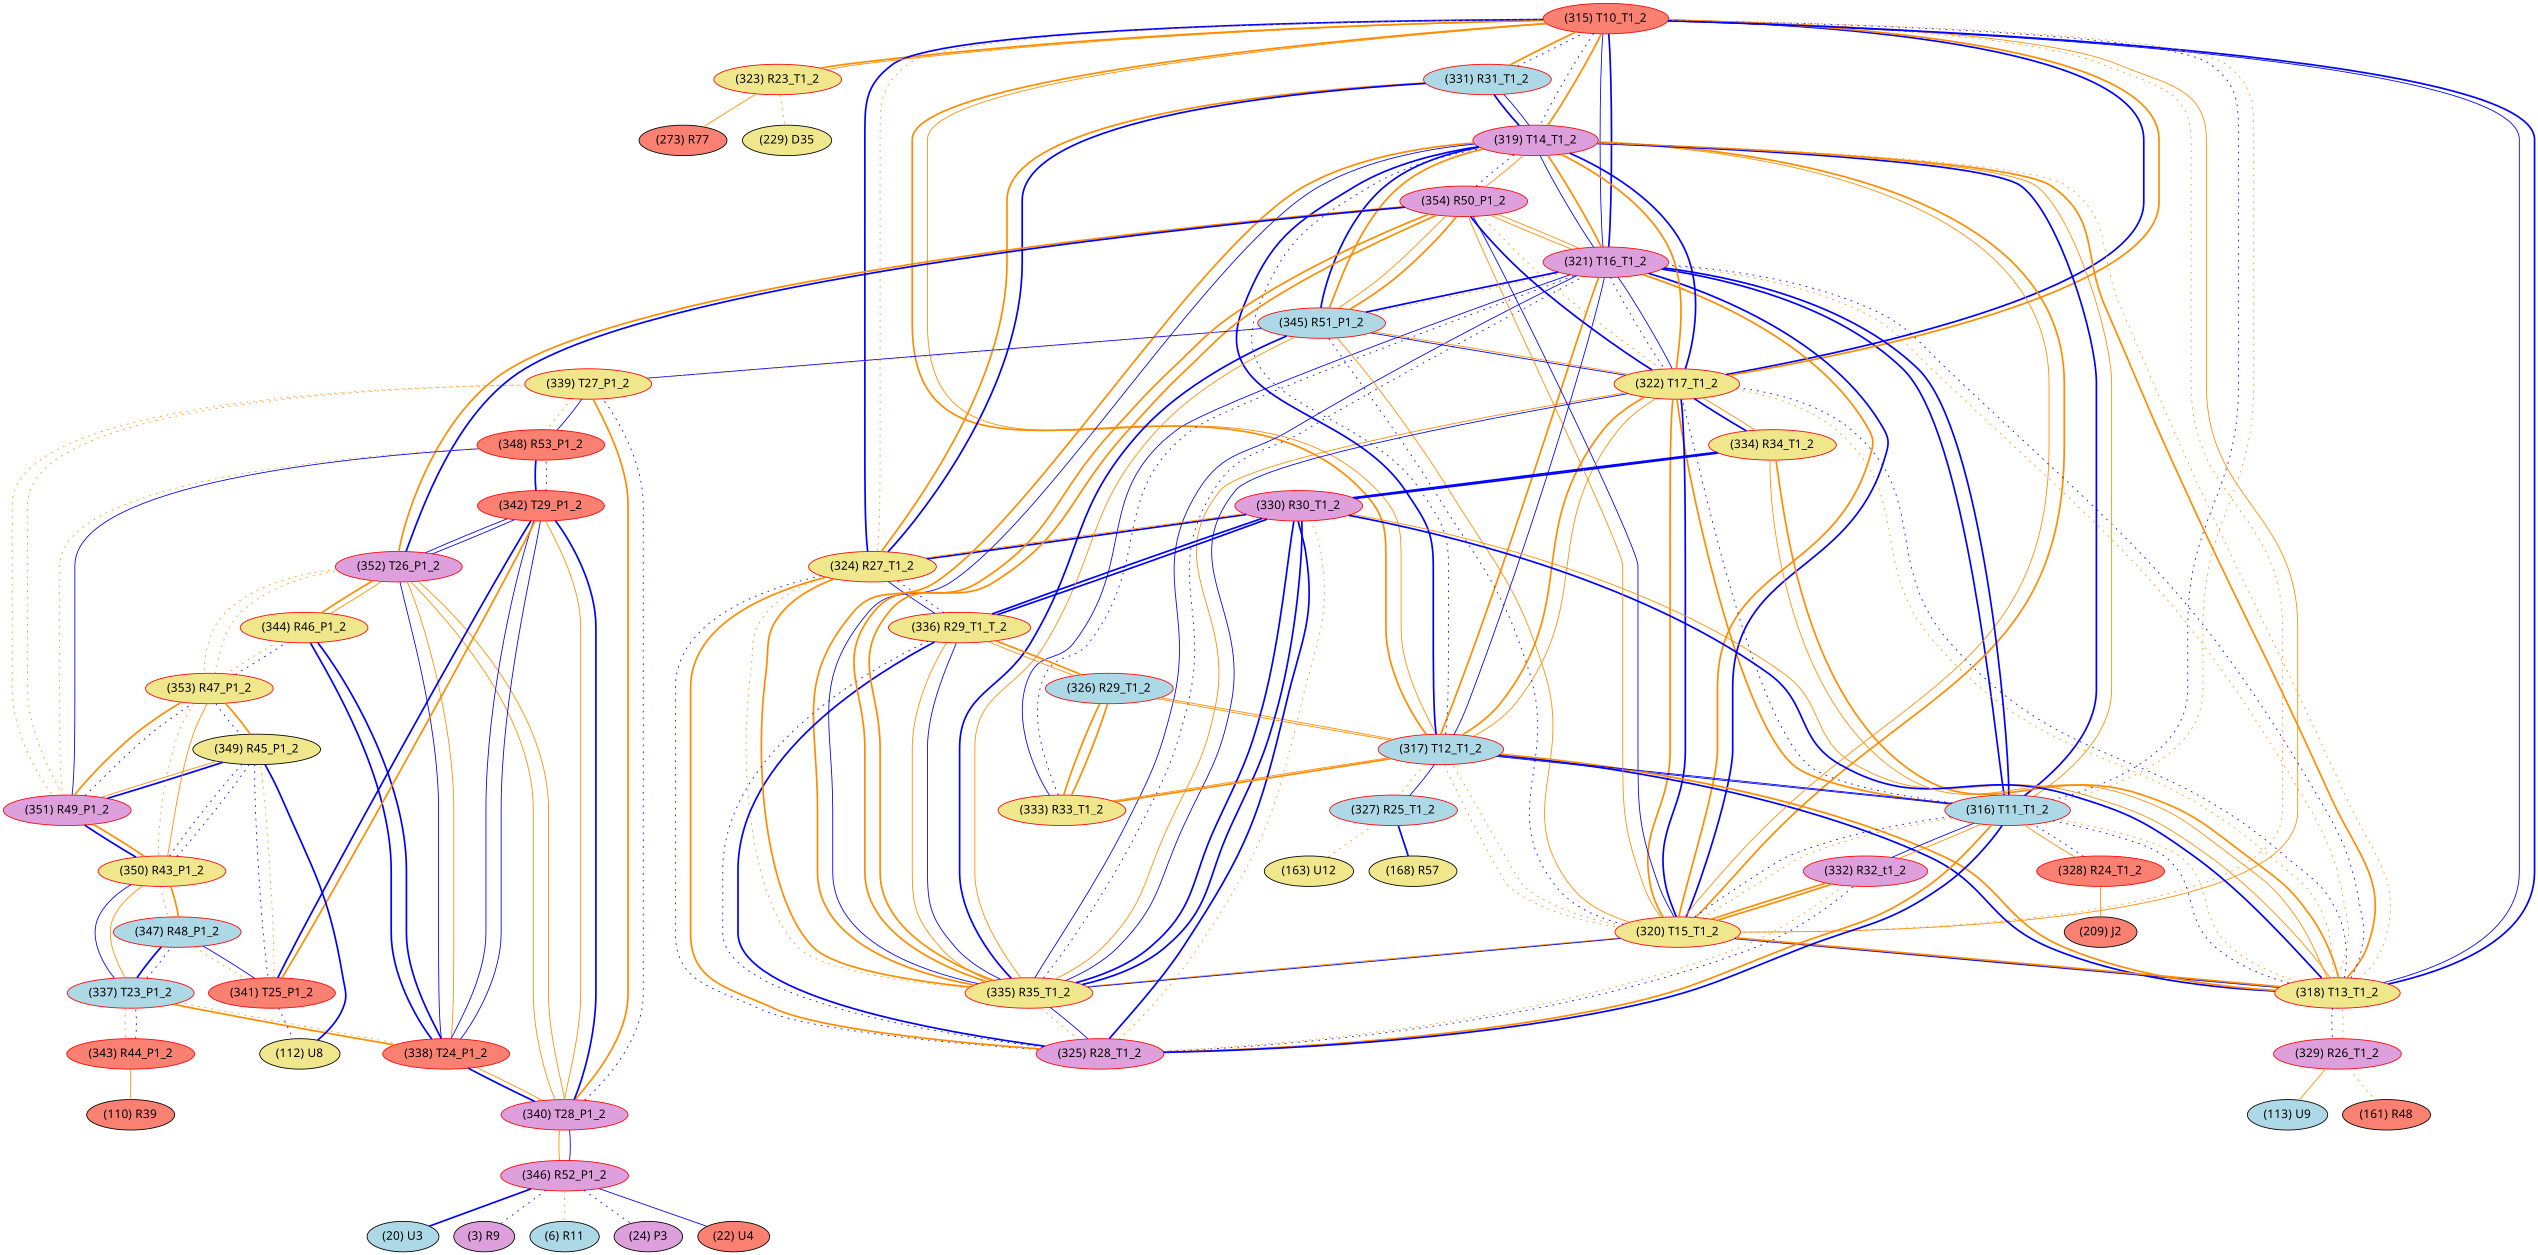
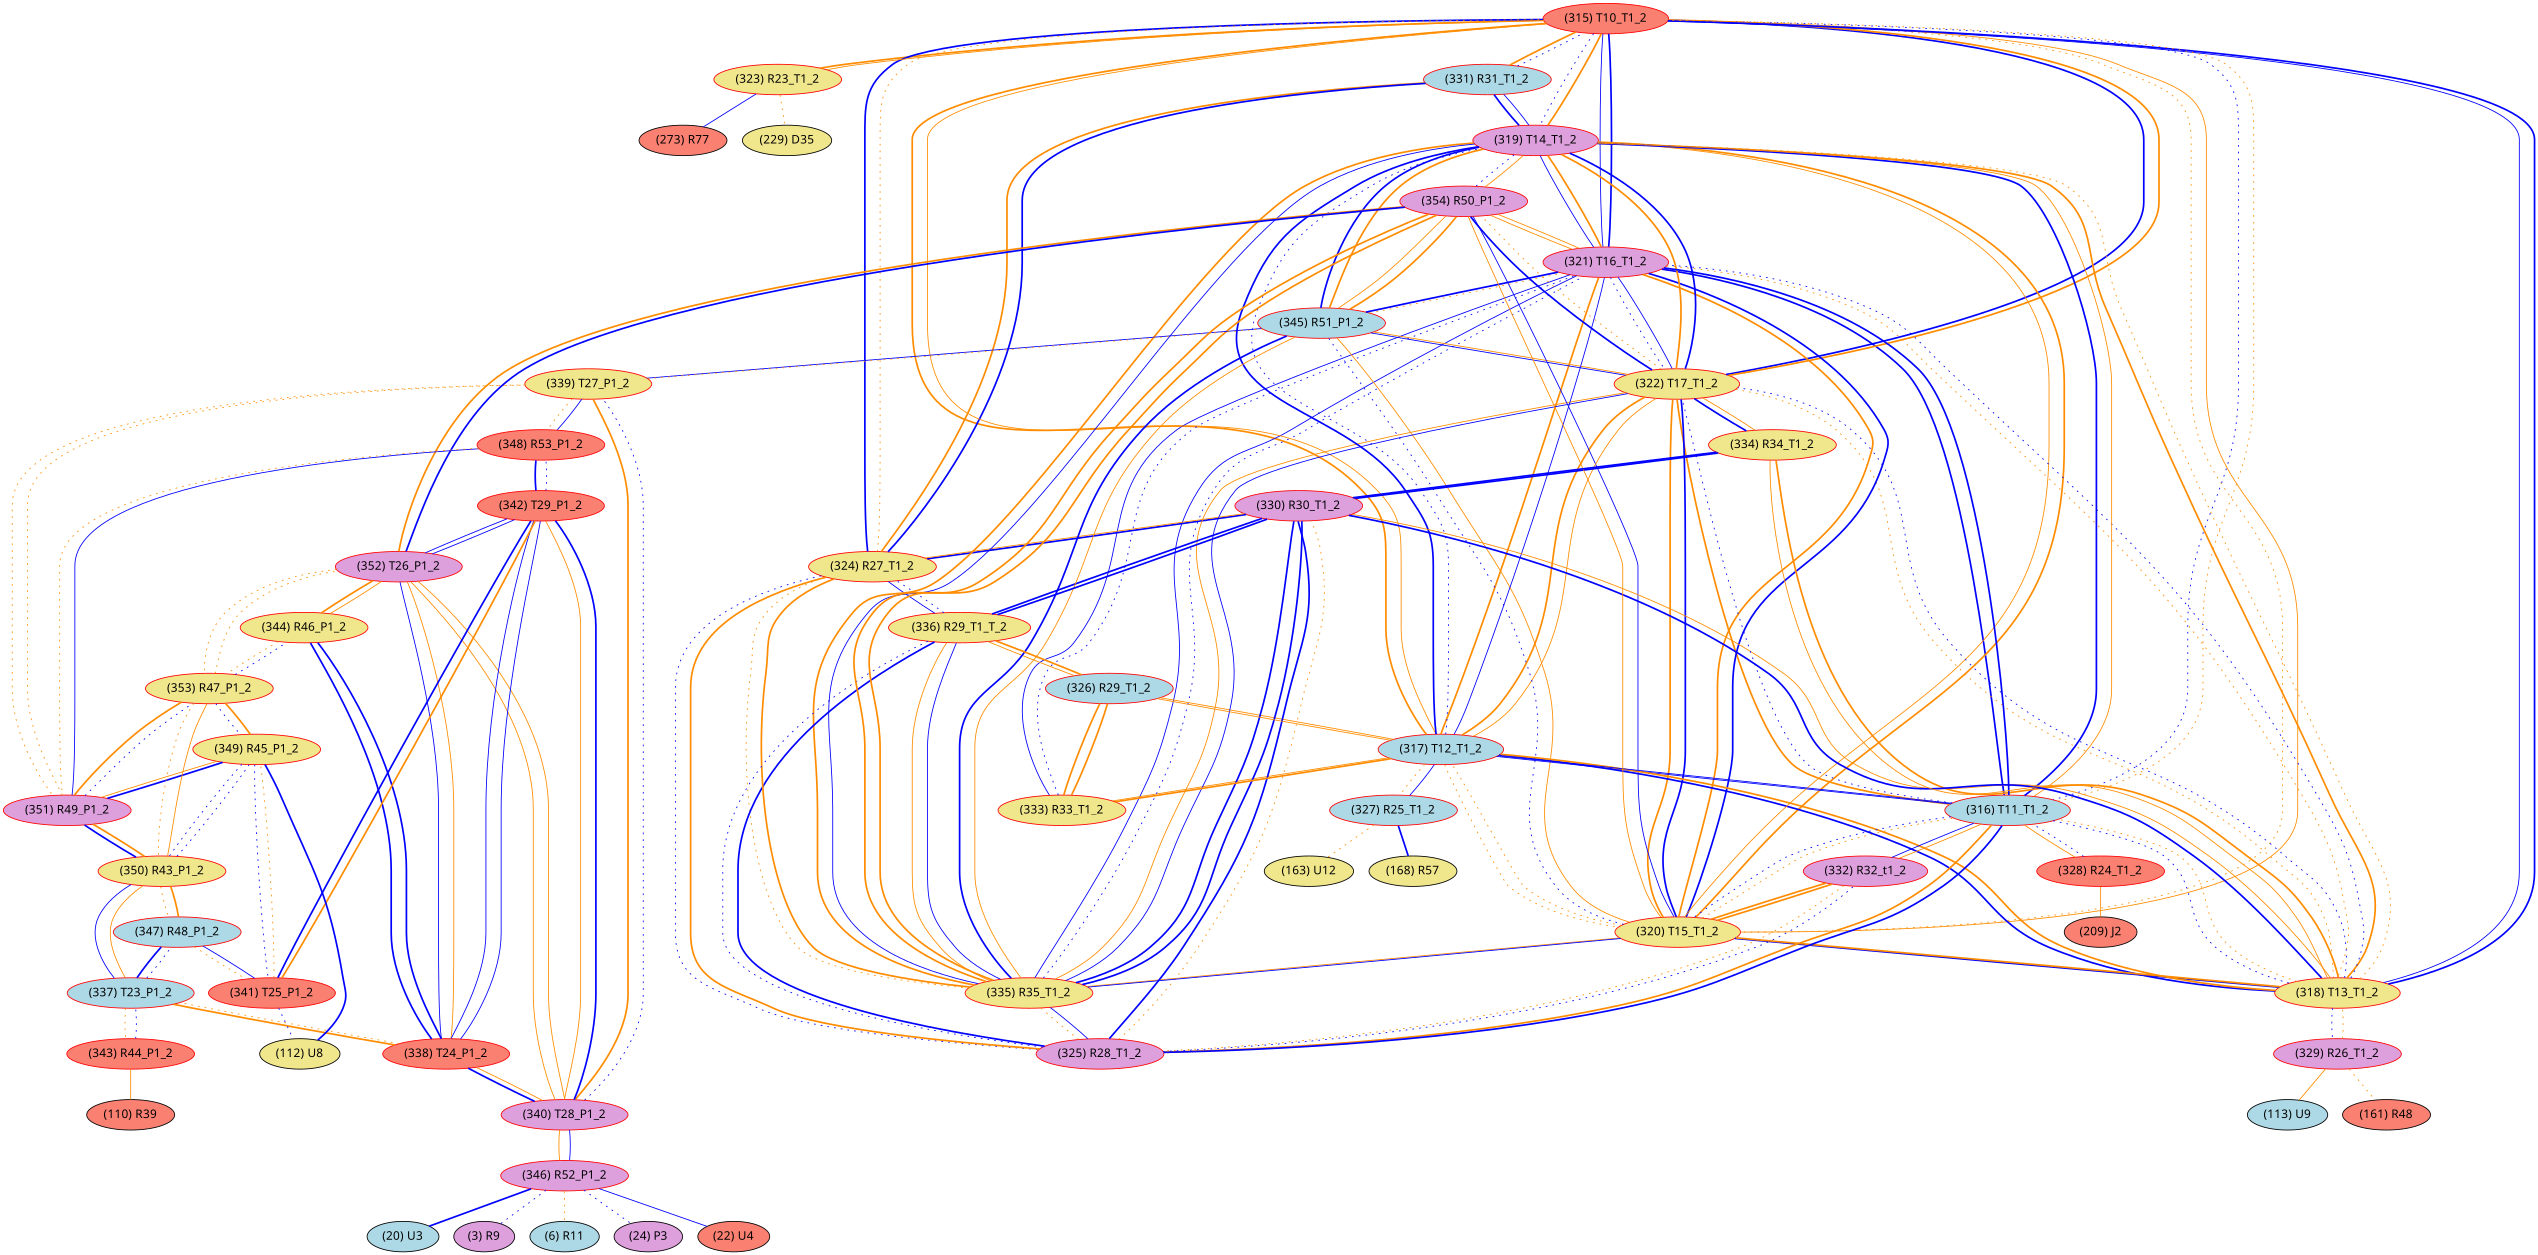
edge "(323) R23_T1_2" -- "(273) R77": color darkorange -> blue
node "(349) R45_P1_2": color black -> red
